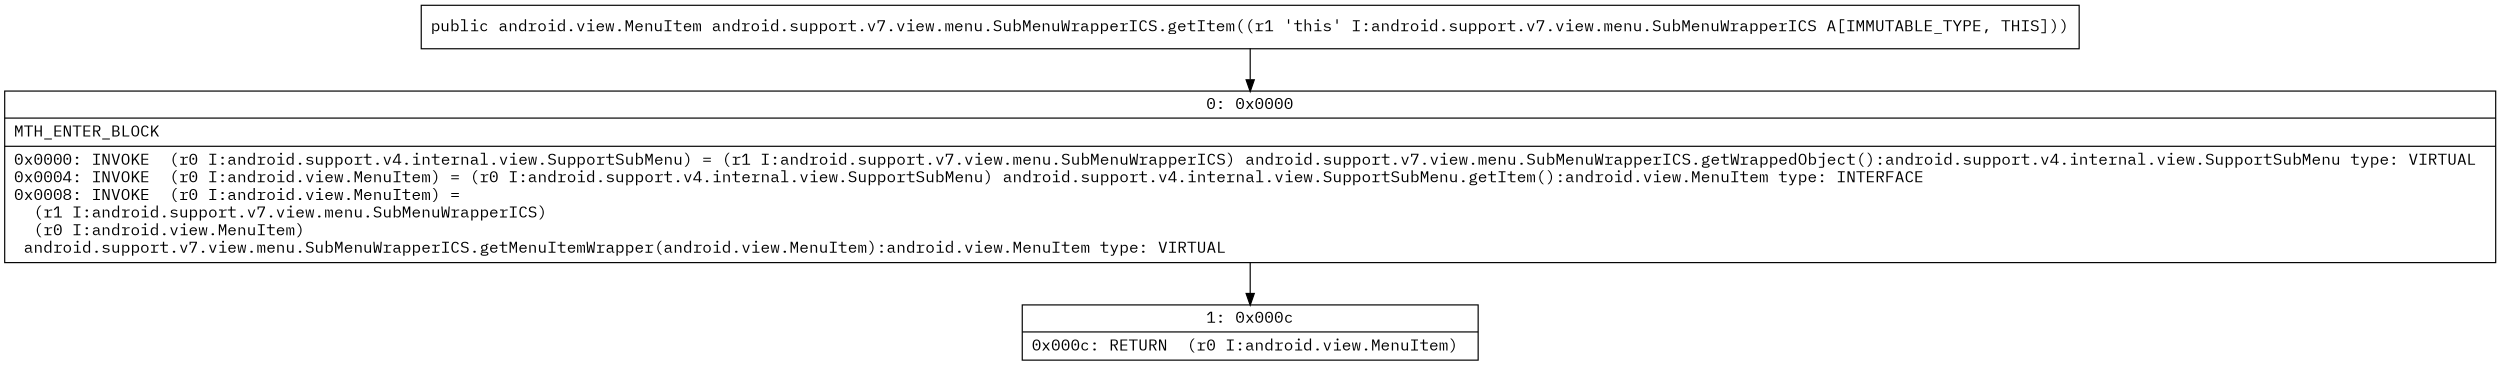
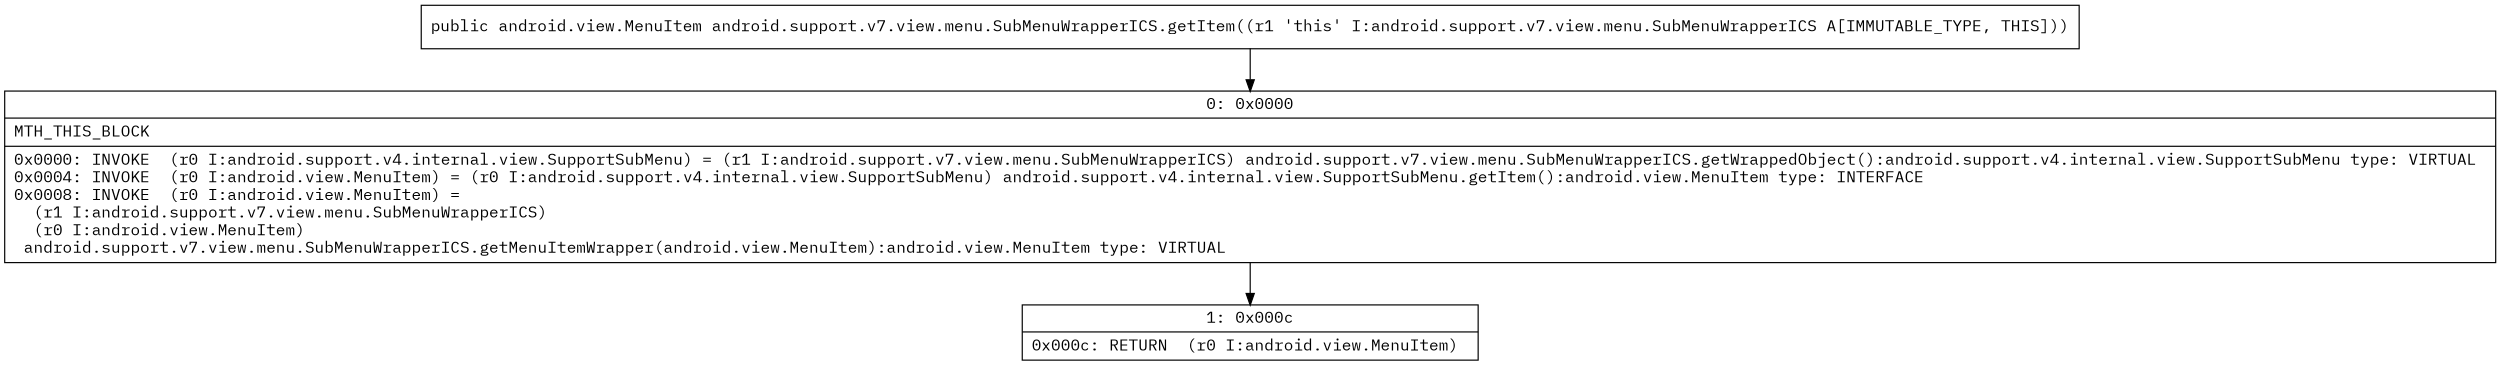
node "0: 0x0000": text "MTH_ENTER_BLOCK" -> "MTH_THIS_BLOCK"
